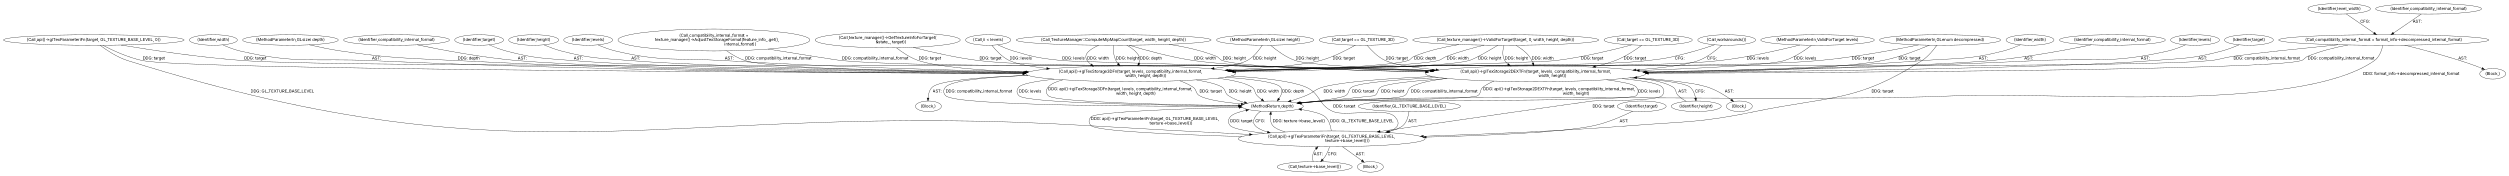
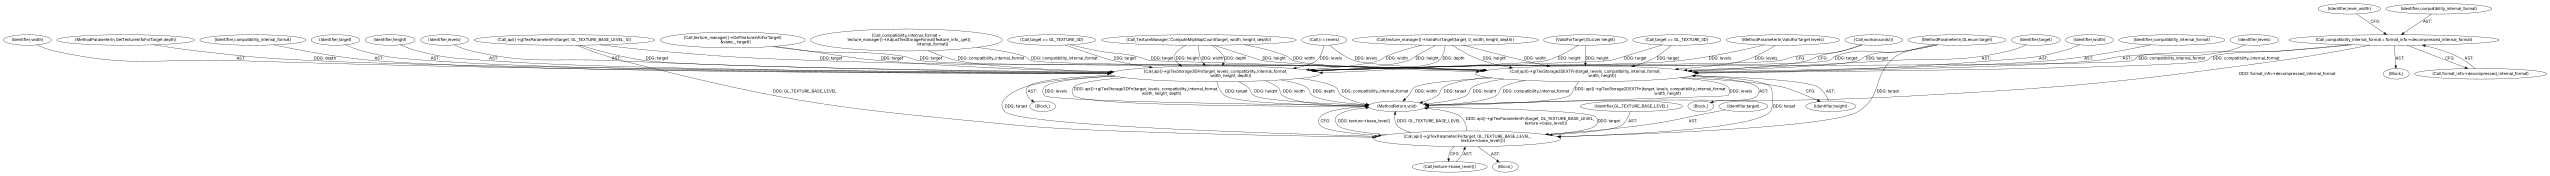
node "(MethodParameterIn,GLsizei depth)": label "(MethodParameterIn,GLsizei depth)" -> "(MethodParameterIn,GetTextureInfoForTarget depth)"
node "(MethodParameterIn,GLsizei height)": label "(MethodParameterIn,GLsizei height)" -> "(ValidForTarget,GLsizei height)"
node "(MethodParameterIn,GLenum decompressed)": label "(MethodParameterIn,GLenum decompressed)" -> "(MethodParameterIn,GLenum target)"
node "(Call,format_info->decompressed_internal_format)": added
node "(MethodReturn,depth)": label "(MethodReturn,depth)" -> "(MethodReturn,void)"
